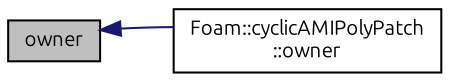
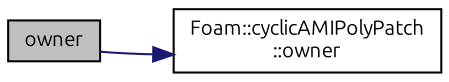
edge "Foam::cyclicAMIPolyPatch ::owner" -> "owner": reversed
